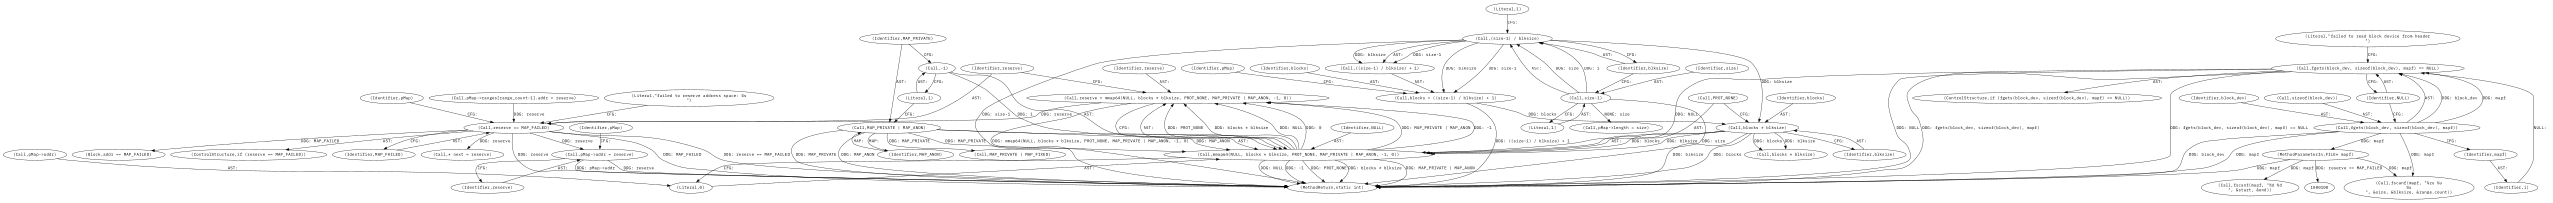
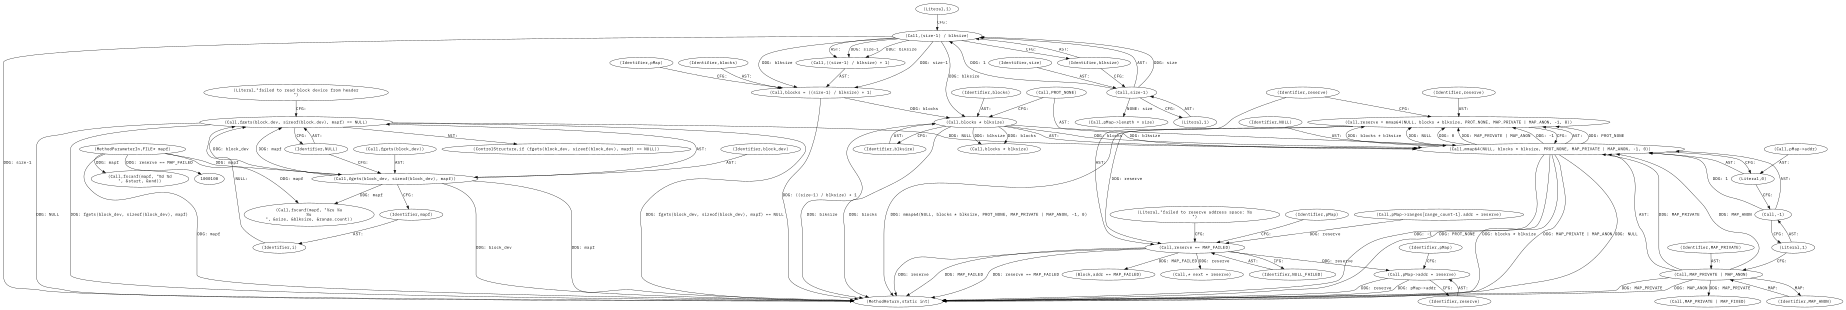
edge "(Identifier,MAP_PRIVATE)" -> "(Call,-1)": now "(Literal,0)" -> "(Call,-1)"
node "(Call,sizeof(block_dev))": label "(Call,sizeof(block_dev))" -> "(Call,fgets(block_dev))"
edge "(Call,fgets(block_dev, sizeof(block_dev), mapf))" -> "(MethodParameterIn,FILE* mapf)": reversed
node "(ControlStructure,if (reserve == MAP_FAILED))": removed
node "(Identifier,MAP_FAILED)": label "(Identifier,MAP_FAILED)" -> "(Identifier,NULL_FAILED)"
edge "(Call,size-1)" -> "(MethodReturn,static int)": removed, label "DDG: size"
